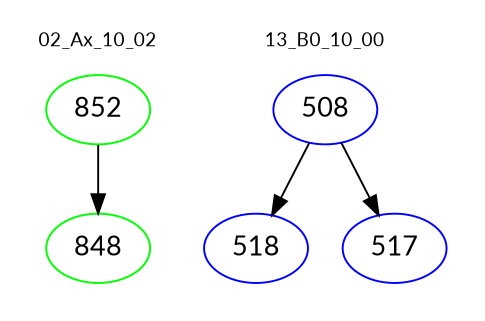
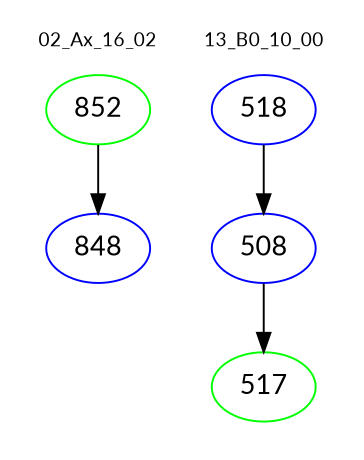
cluster "02_Ax_10_02": label "02_Ax_10_02" -> "02_Ax_16_02"
edge "508" -> "518": reversed
node "848": color green -> blue
node "517": color blue -> green
